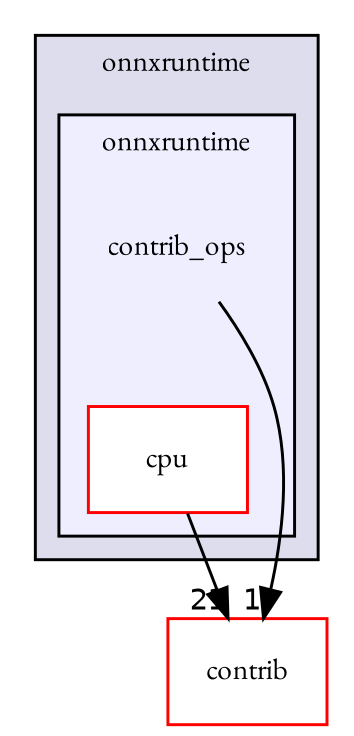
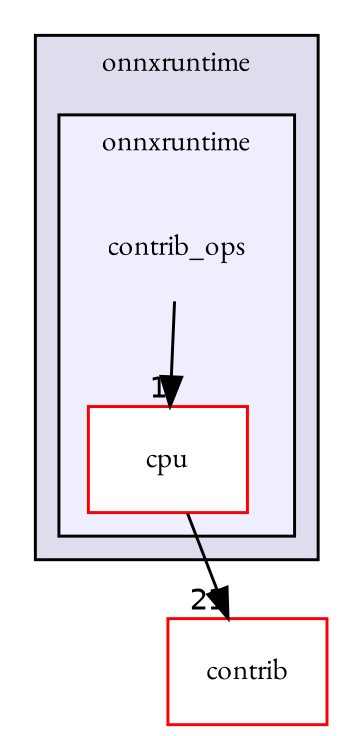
edge "contrib_ops" -> "contrib": now "contrib_ops" -> "cpu"
